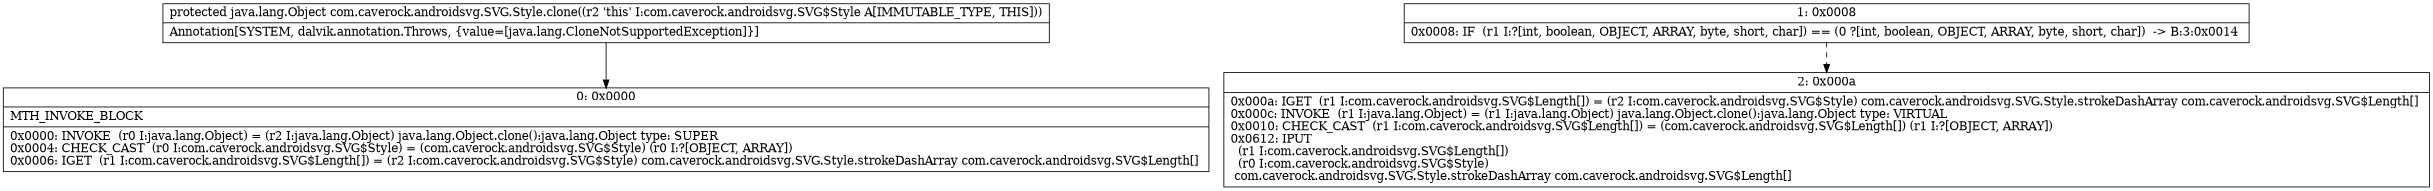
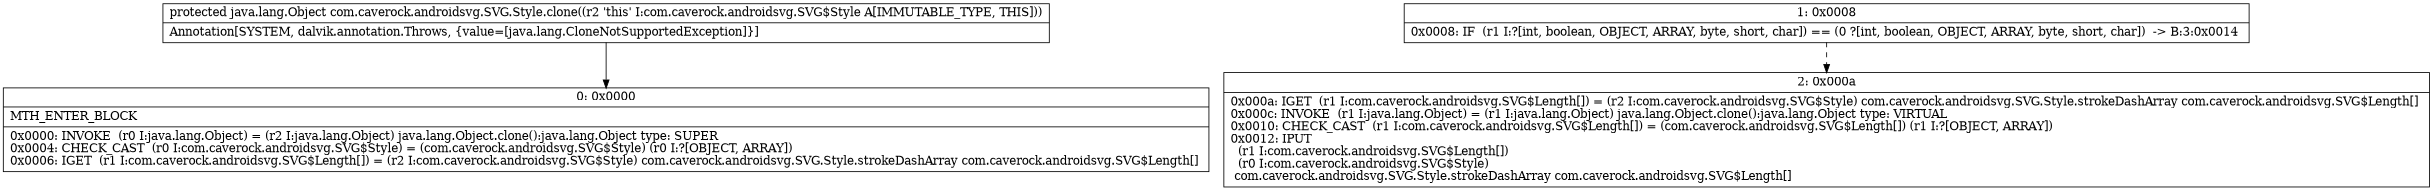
node "0: 0x0000": text "MTH_INVOKE_BLOCK" -> "MTH_ENTER_BLOCK"
node "2: 0x000a": text "0x0612: IPUT" -> "0x0012: IPUT"
